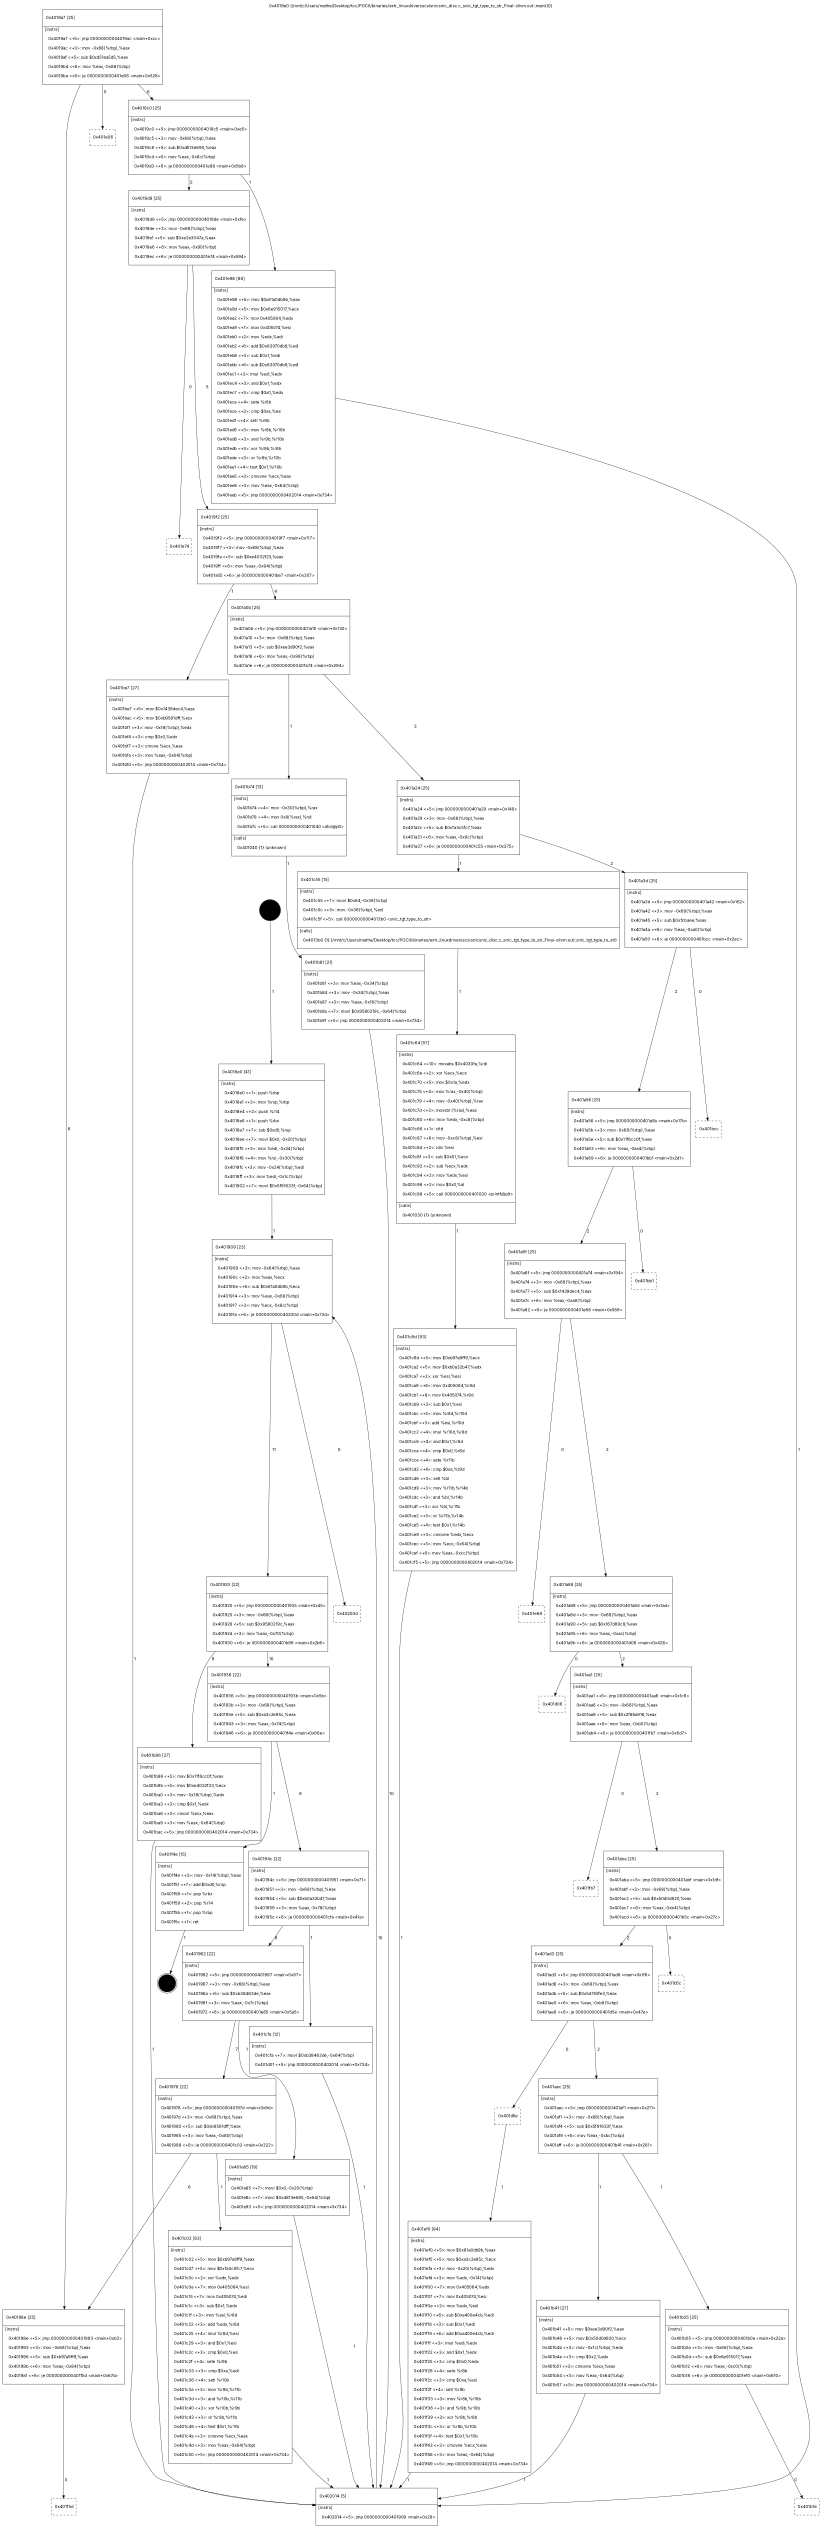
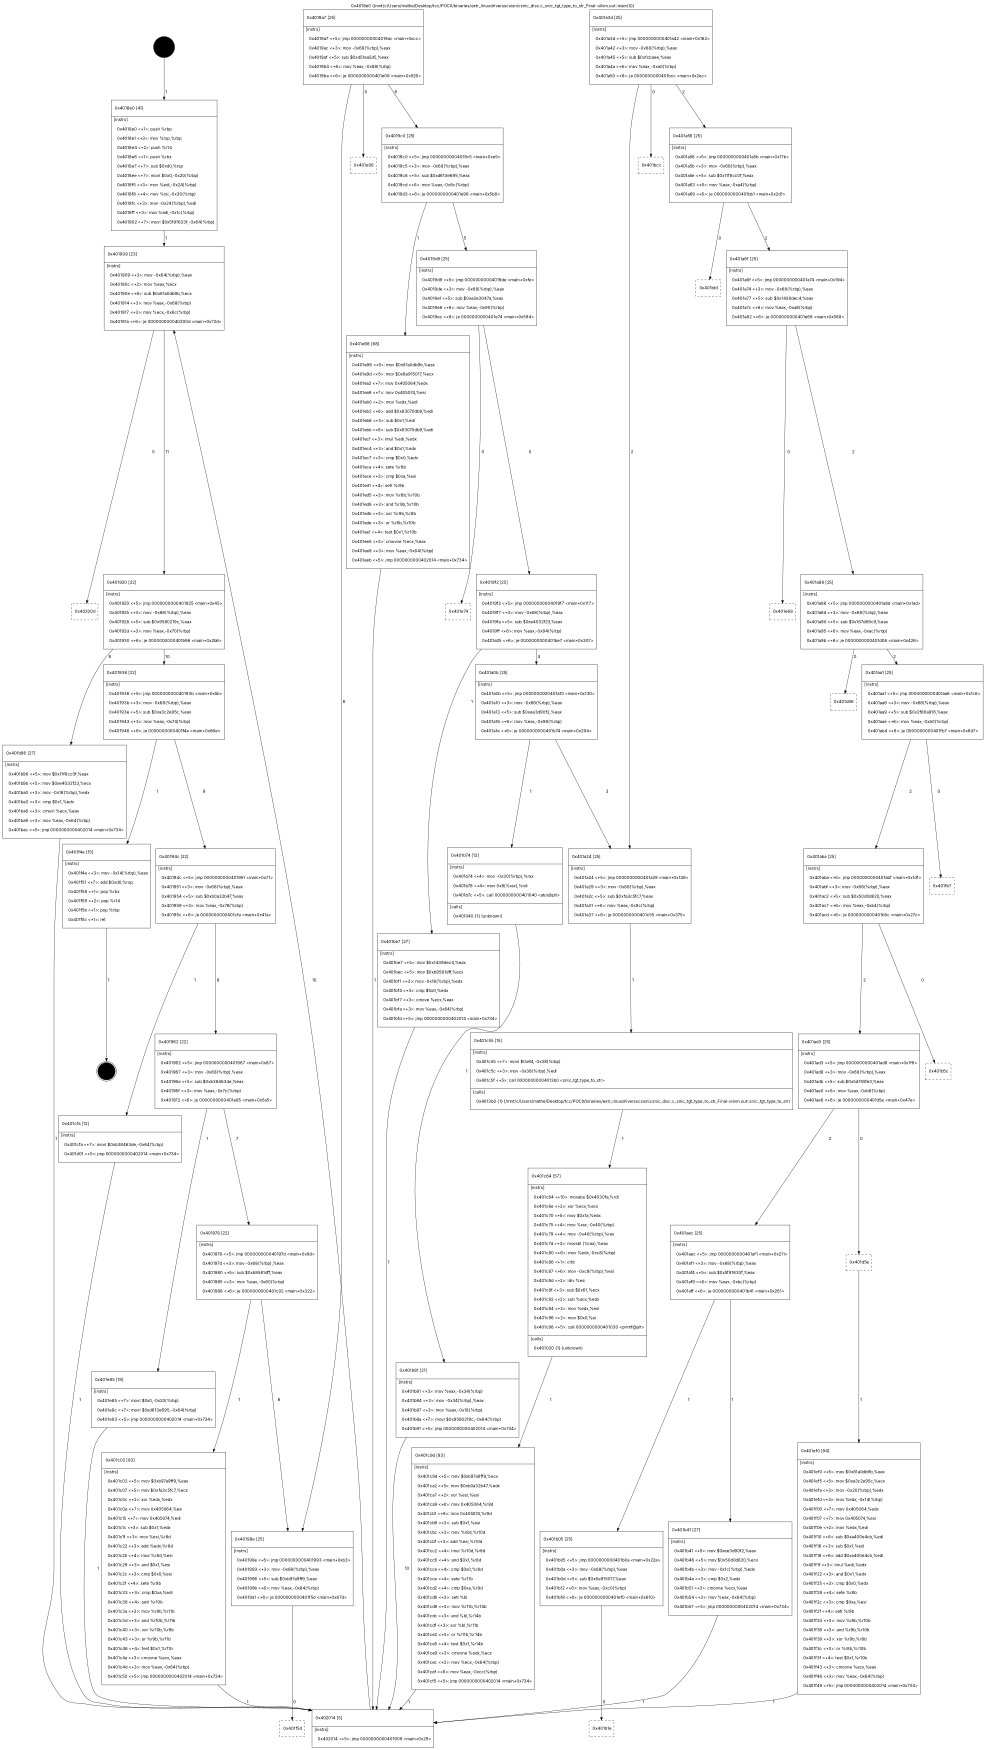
edge "0x401a24 [25]" -> "0x401a3d [25]": reversed
